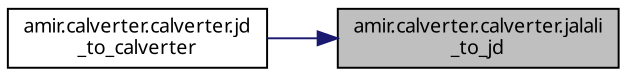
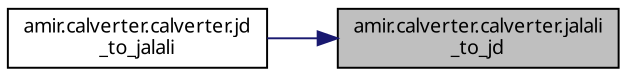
node "amir.calverter.calverter.jd _to_calverter": label "amir.calverter.calverter.jd _to_calverter" -> "amir.calverter.calverter.jd _to_jalali"
